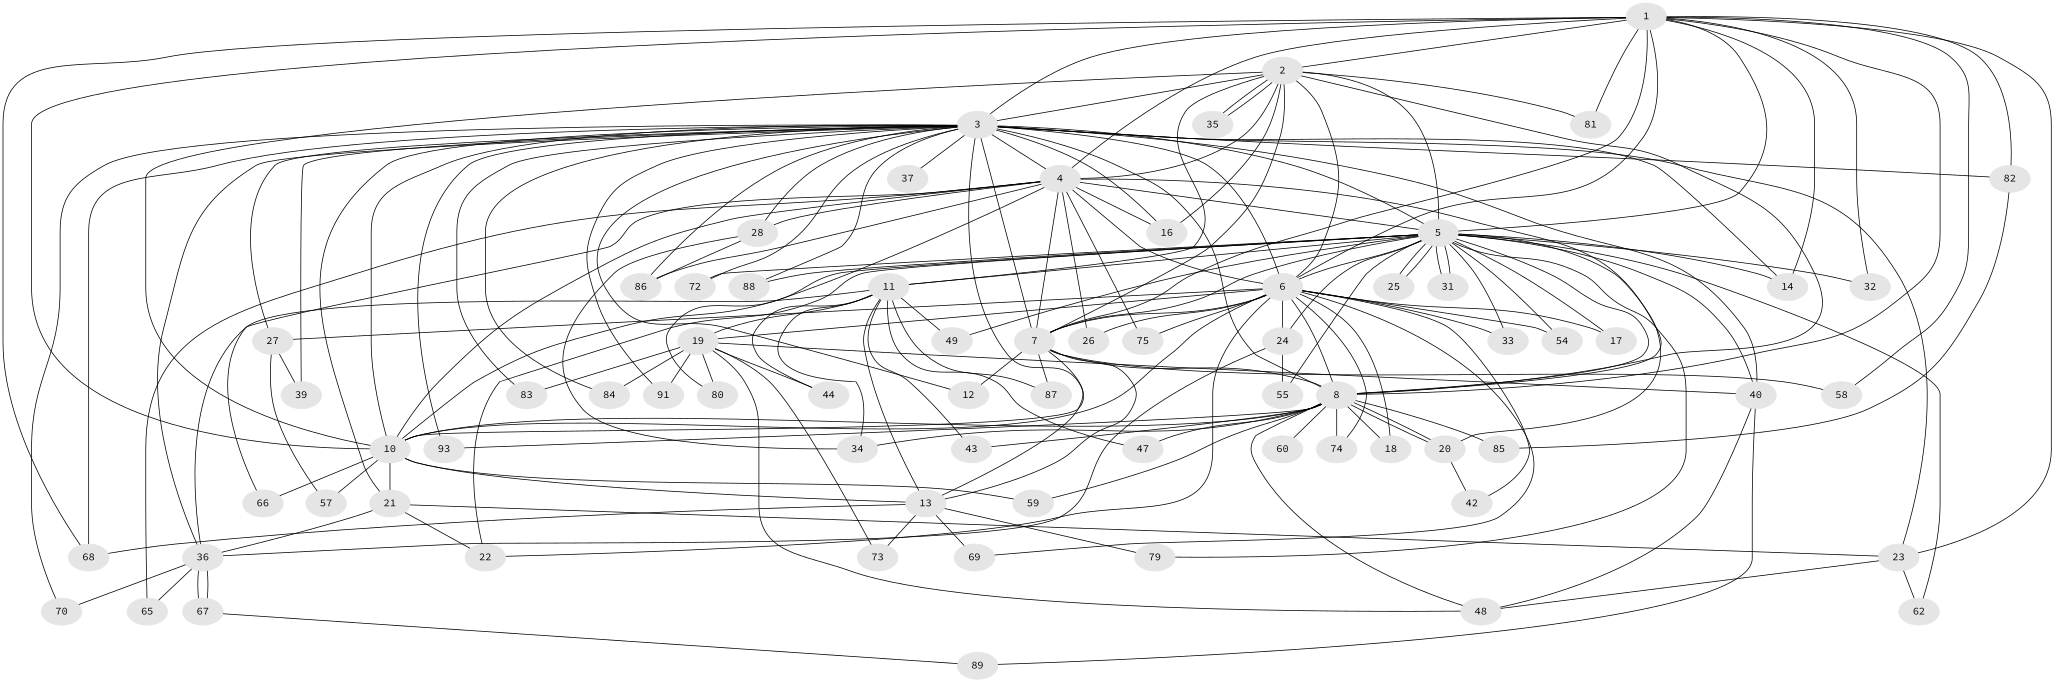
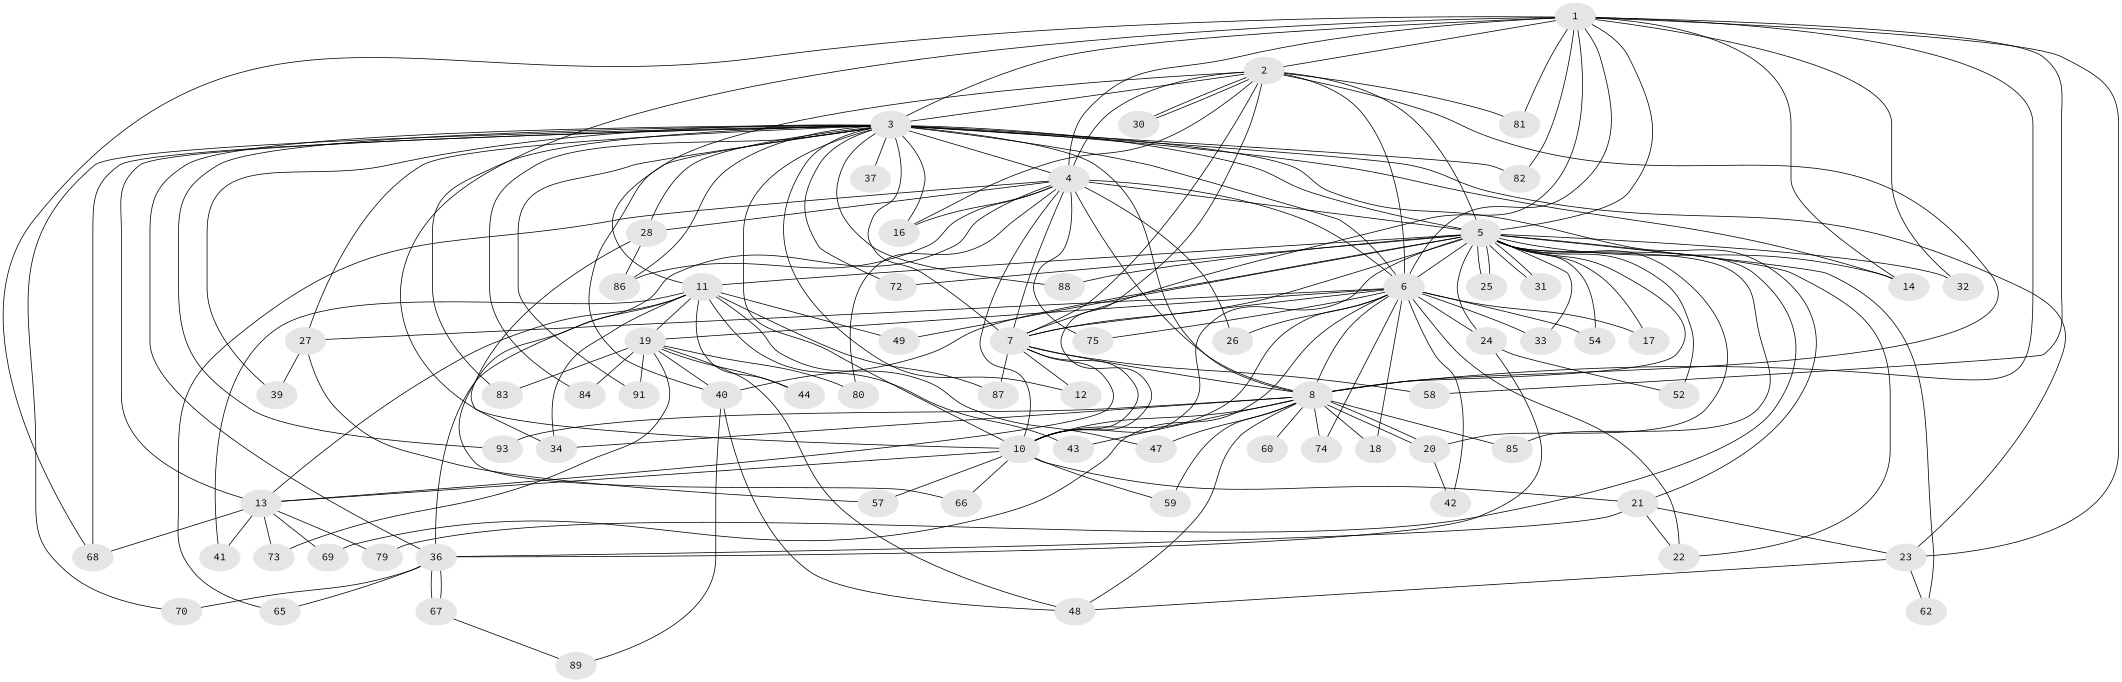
node "35": label "35" -> "30"
node "55": label "55" -> "52"
edge "82" -- "85": now "5" -- "85"
node "41": added
